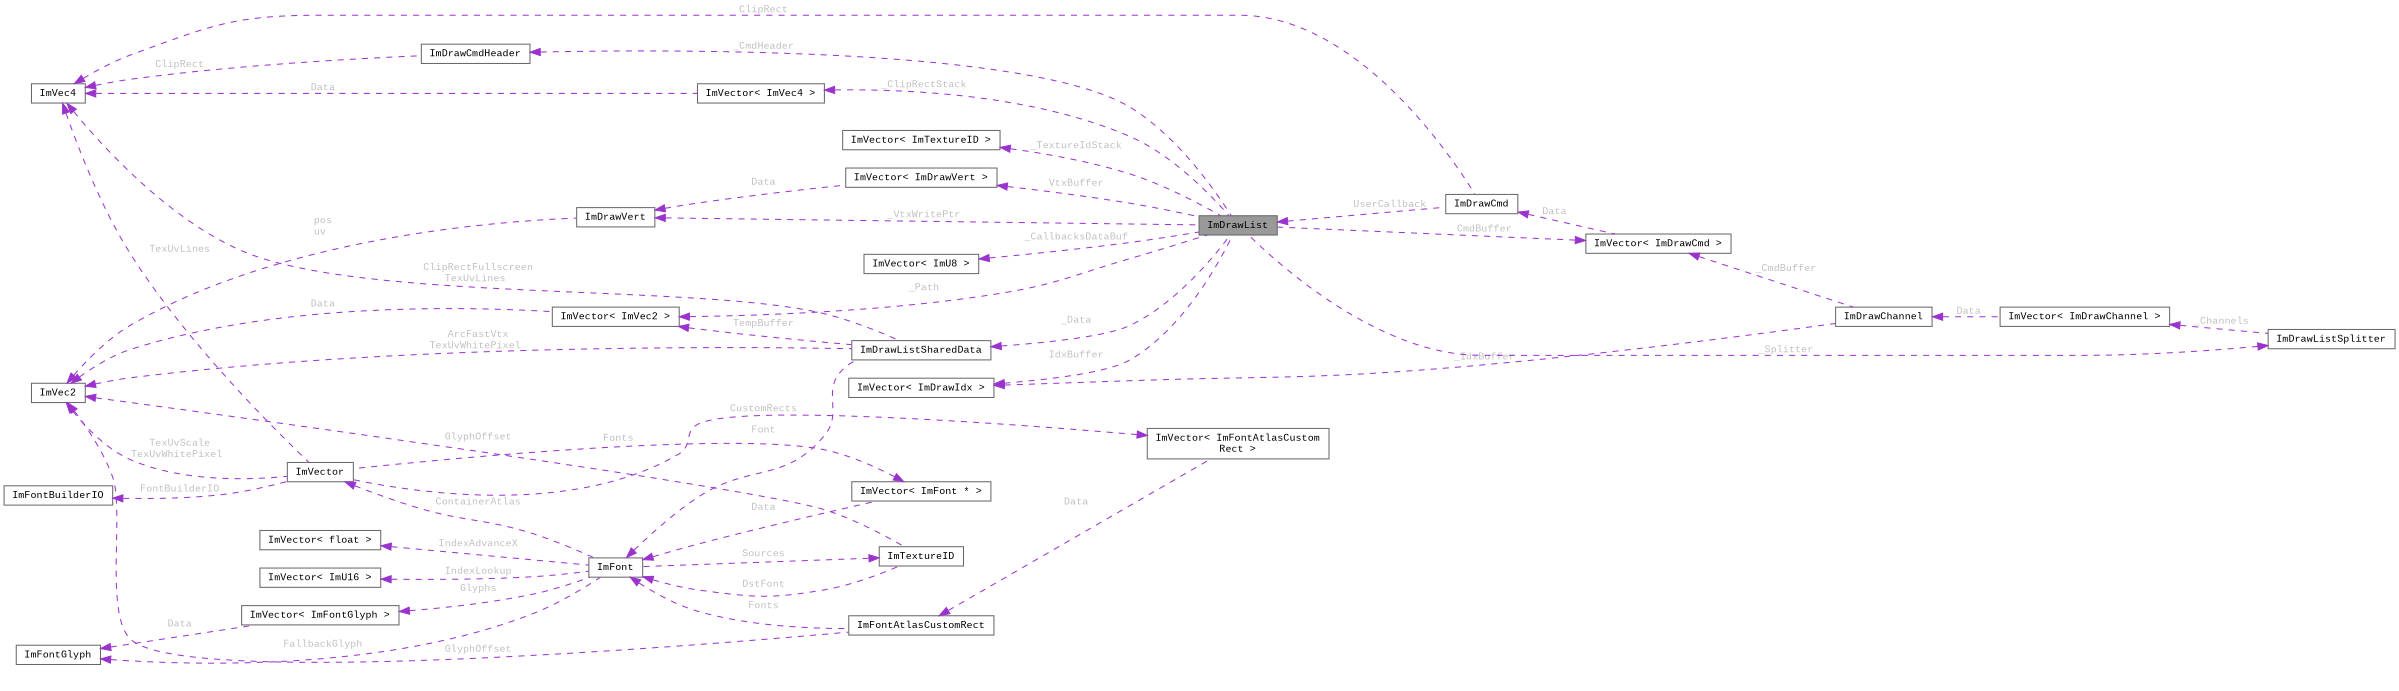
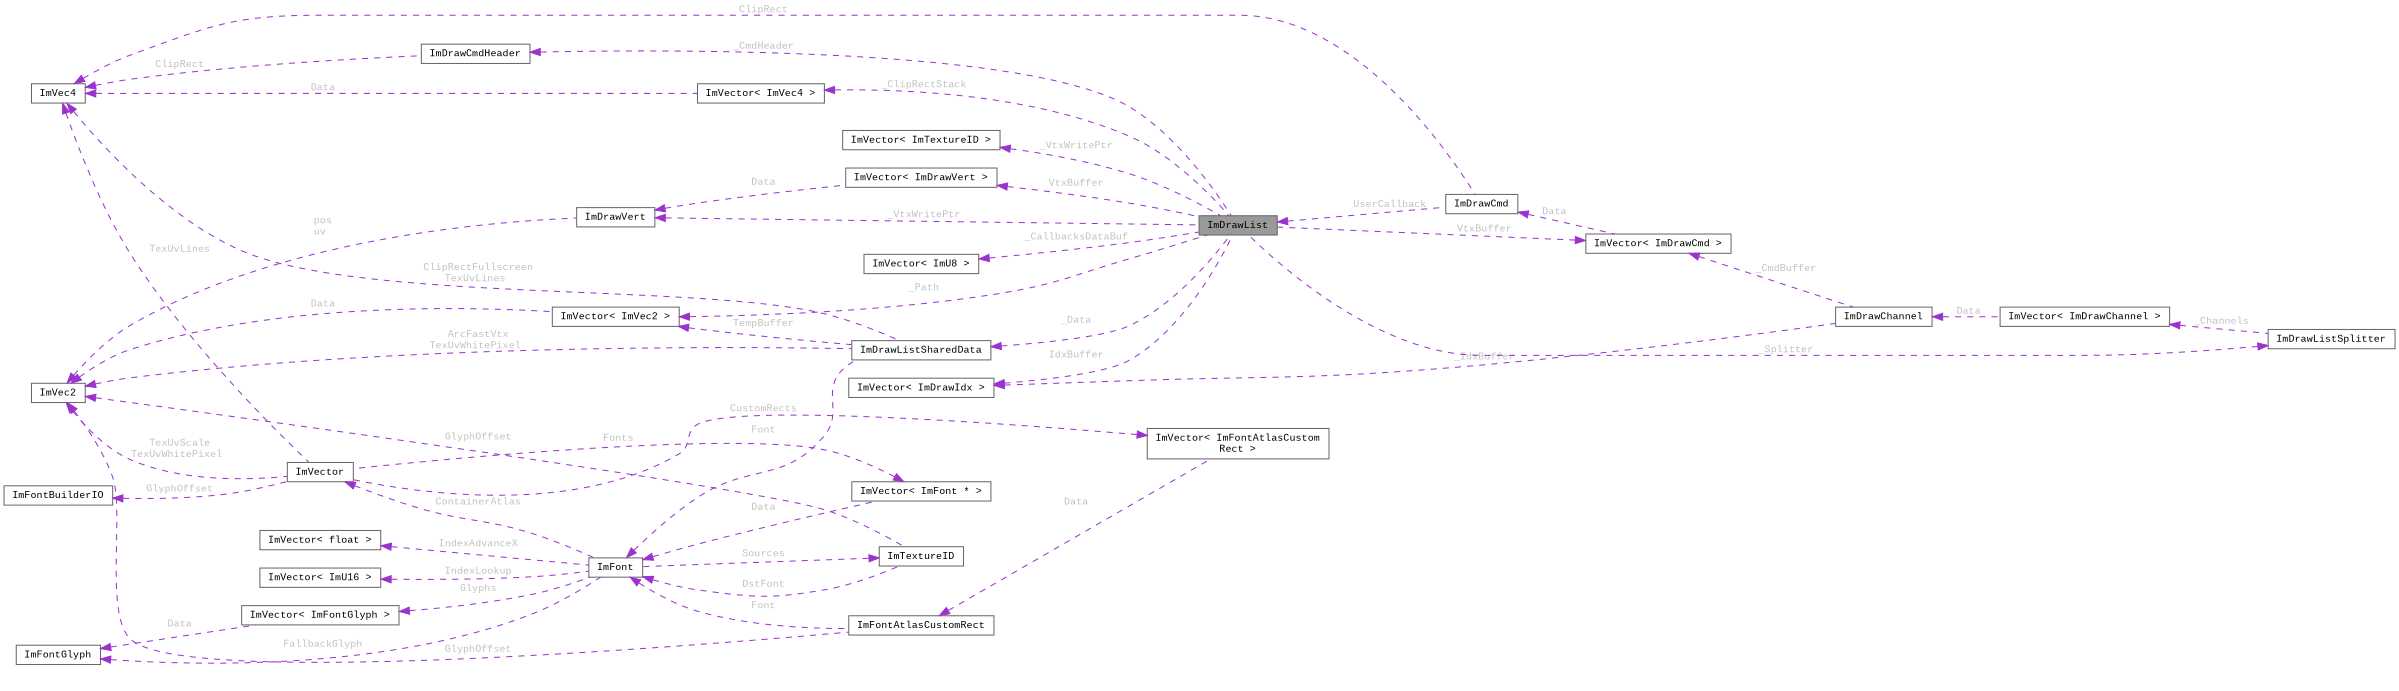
edge "ImDrawList" -> "ImVector< ImTextureID >": label " _TextureIdStack" -> " _VtxWritePtr"
edge "ImDrawList" -> "ImVector< ImDrawCmd >": label " CmdBuffer" -> " VtxBuffer"
edge "ImVector" -> "ImFontBuilderIO": label " FontBuilderIO" -> " GlyphOffset"
edge "ImFontAtlasCustomRect" -> "ImFont": label " Fonts" -> " Font"
